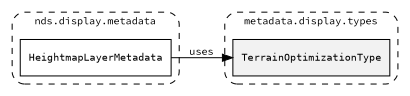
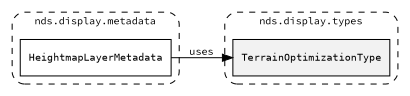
cluster "metadata.display.types": label "metadata.display.types" -> "nds.display.types"
